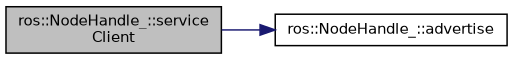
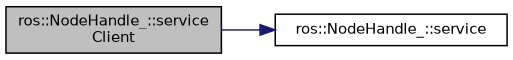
node "ros::NodeHandle_::advertise": label "ros::NodeHandle_::advertise" -> "ros::NodeHandle_::service"
